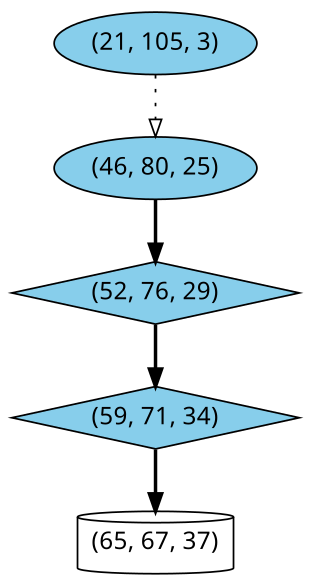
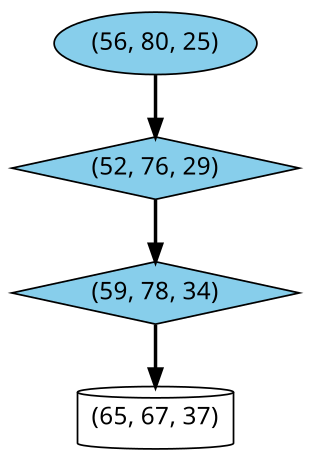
node "(21, 105, 3)": removed
node "(46, 80, 25)": label "(46, 80, 25)" -> "(56, 80, 25)"
node "(59, 71, 34)": label "(59, 71, 34)" -> "(59, 78, 34)"
